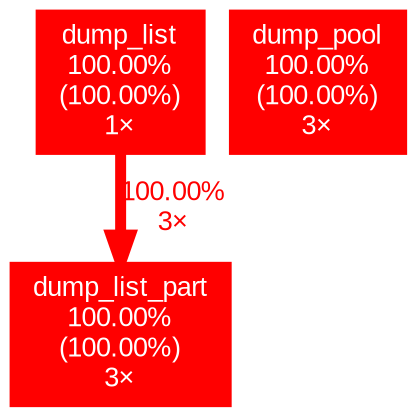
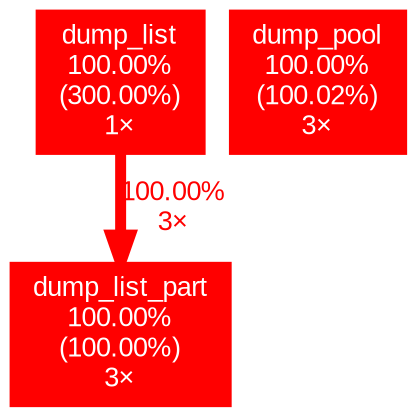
node "dump_list 100.00% (100.00%) 1×": label "dump_list 100.00% (100.00%) 1×" -> "dump_list 100.00% (300.00%) 1×"
node "dump_pool 100.00% (100.00%) 3×": label "dump_pool 100.00% (100.00%) 3×" -> "dump_pool 100.00% (100.02%) 3×"
